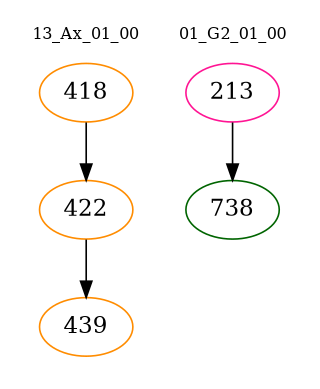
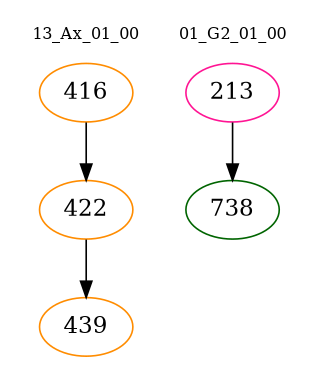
node "418": label "418" -> "416"
